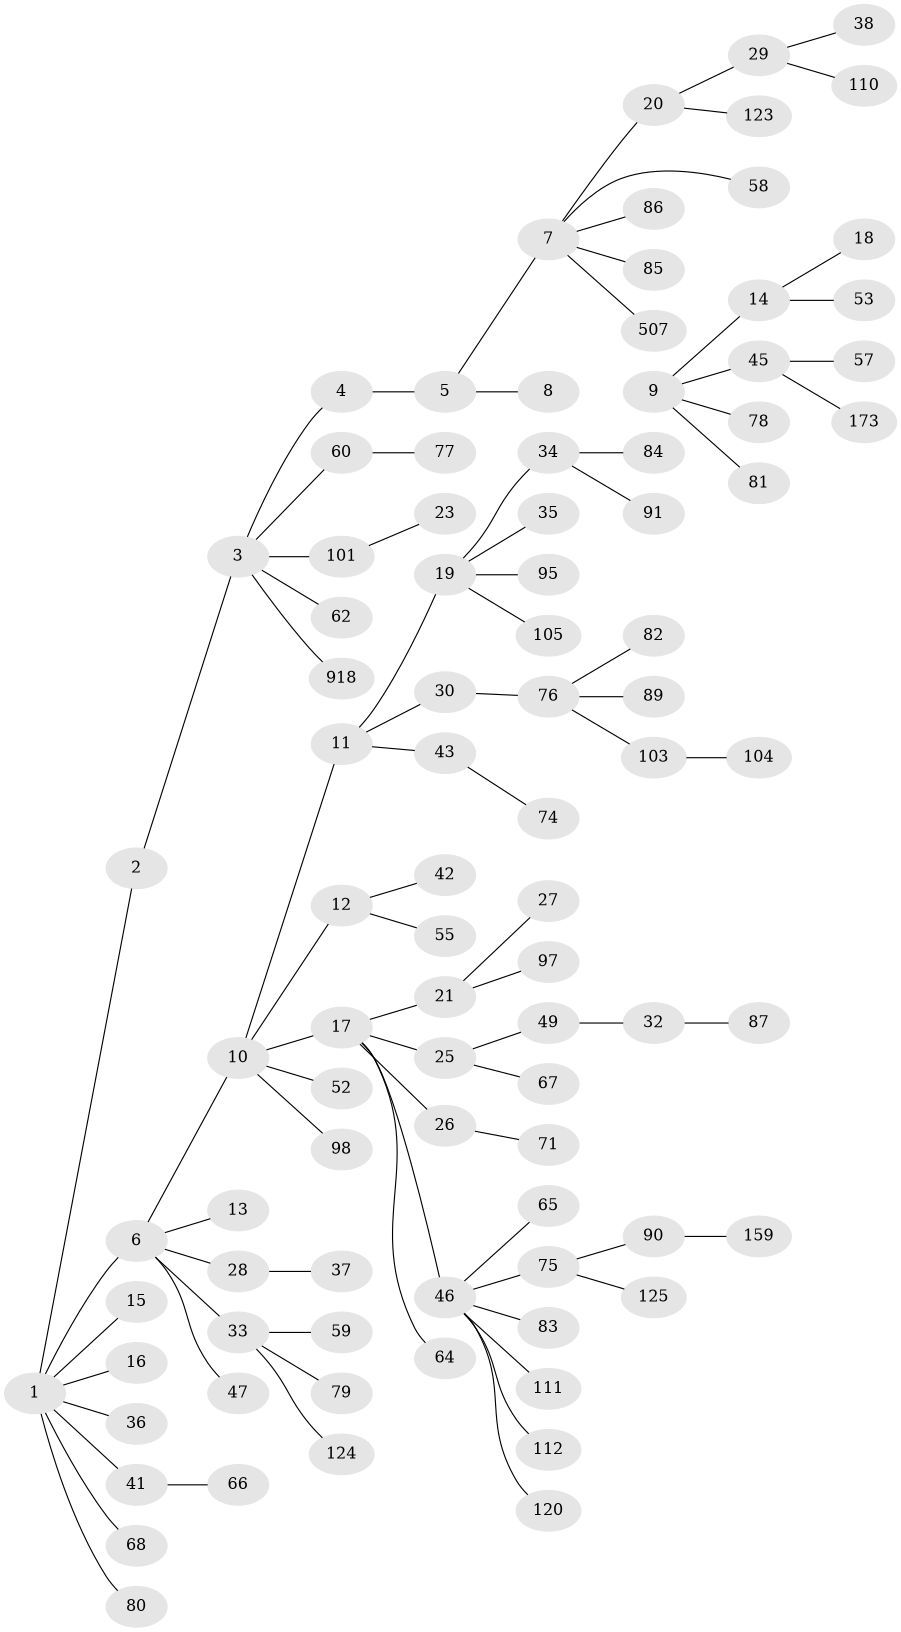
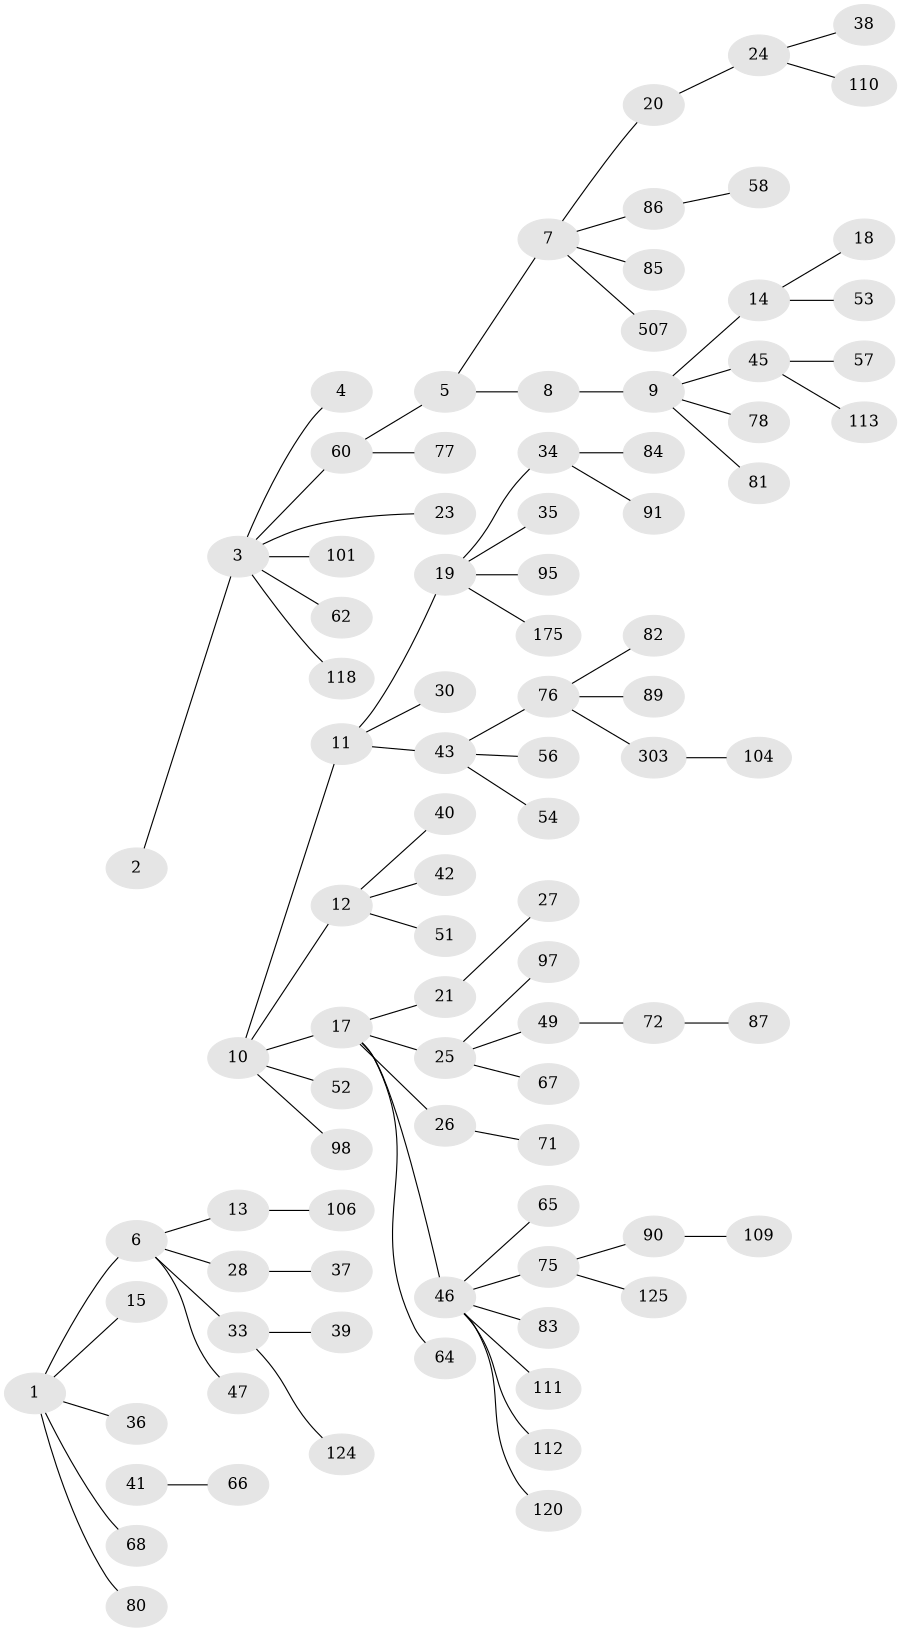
node "29": label "29" -> "24"
node "123": removed
edge "58" -- "7": now "58" -- "86"
edge "4" -- "5": now "60" -- "5"
edge "8" -- "9": added
node "173": label "173" -> "113"
edge "23" -- "101": now "23" -- "3"
node "105": label "105" -> "175"
node "918": label "918" -> "118"
edge "30" -- "76": now "43" -- "76"
node "56": added
node "103": label "103" -> "303"
node "40": added
node "74": label "74" -> "54"
node "55": label "55" -> "51"
edge "97" -- "21": now "97" -- "25"
node "32": label "32" -> "72"
edge "2" -- "1": removed
edge "10" -- "6": removed
node "106": added
node "159": label "159" -> "109"
node "59": label "59" -> "39"
node "16": removed
node "79": removed
edge "1" -- "41": removed
